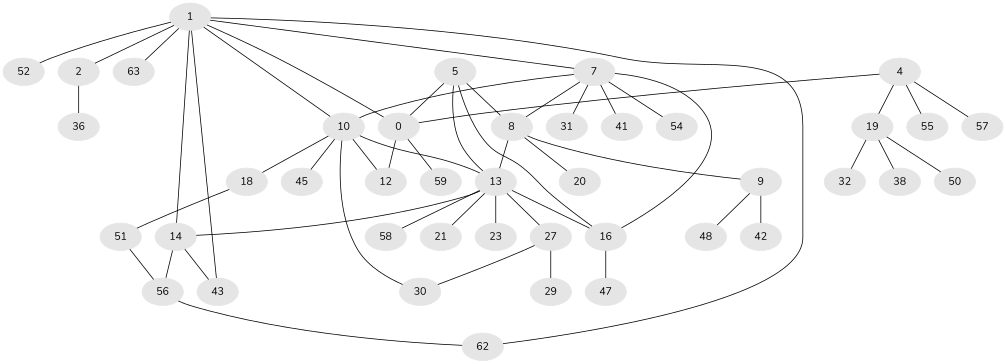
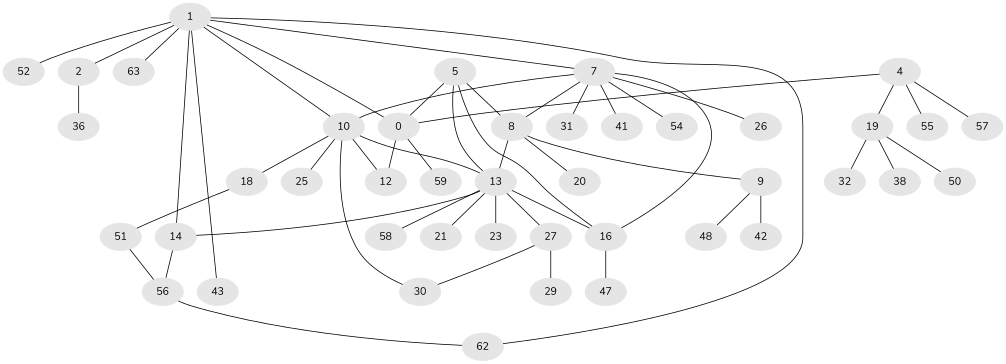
node "26": added
node "45": label "45" -> "25"
edge "14" -- "43": removed
